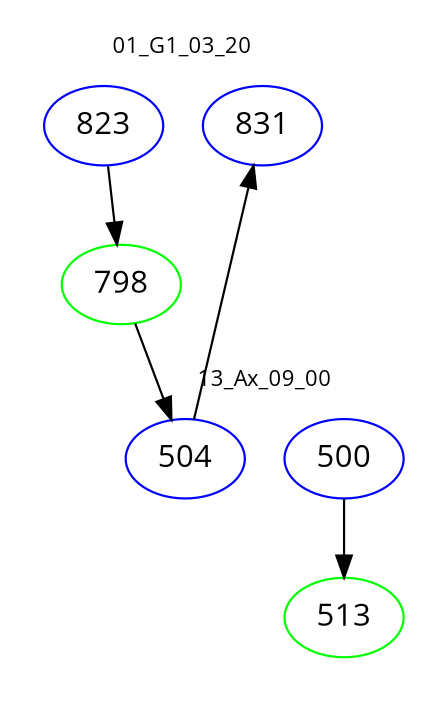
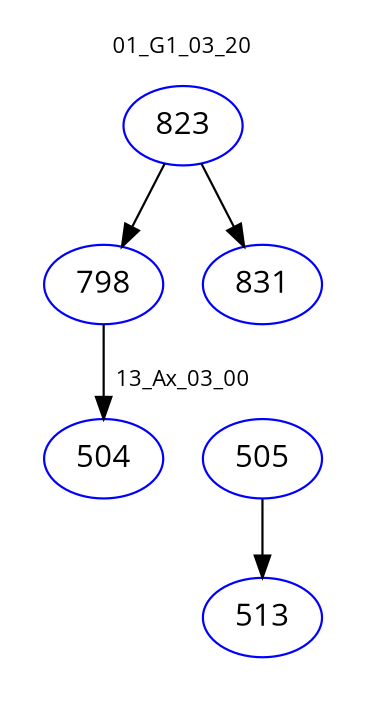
node "798": color green -> blue
edge "504" -> "831": now "823" -> "831"
cluster "13_Ax_09_00": label "13_Ax_09_00" -> "13_Ax_03_00"
node "500": label "500" -> "505"
node "513": color green -> blue
